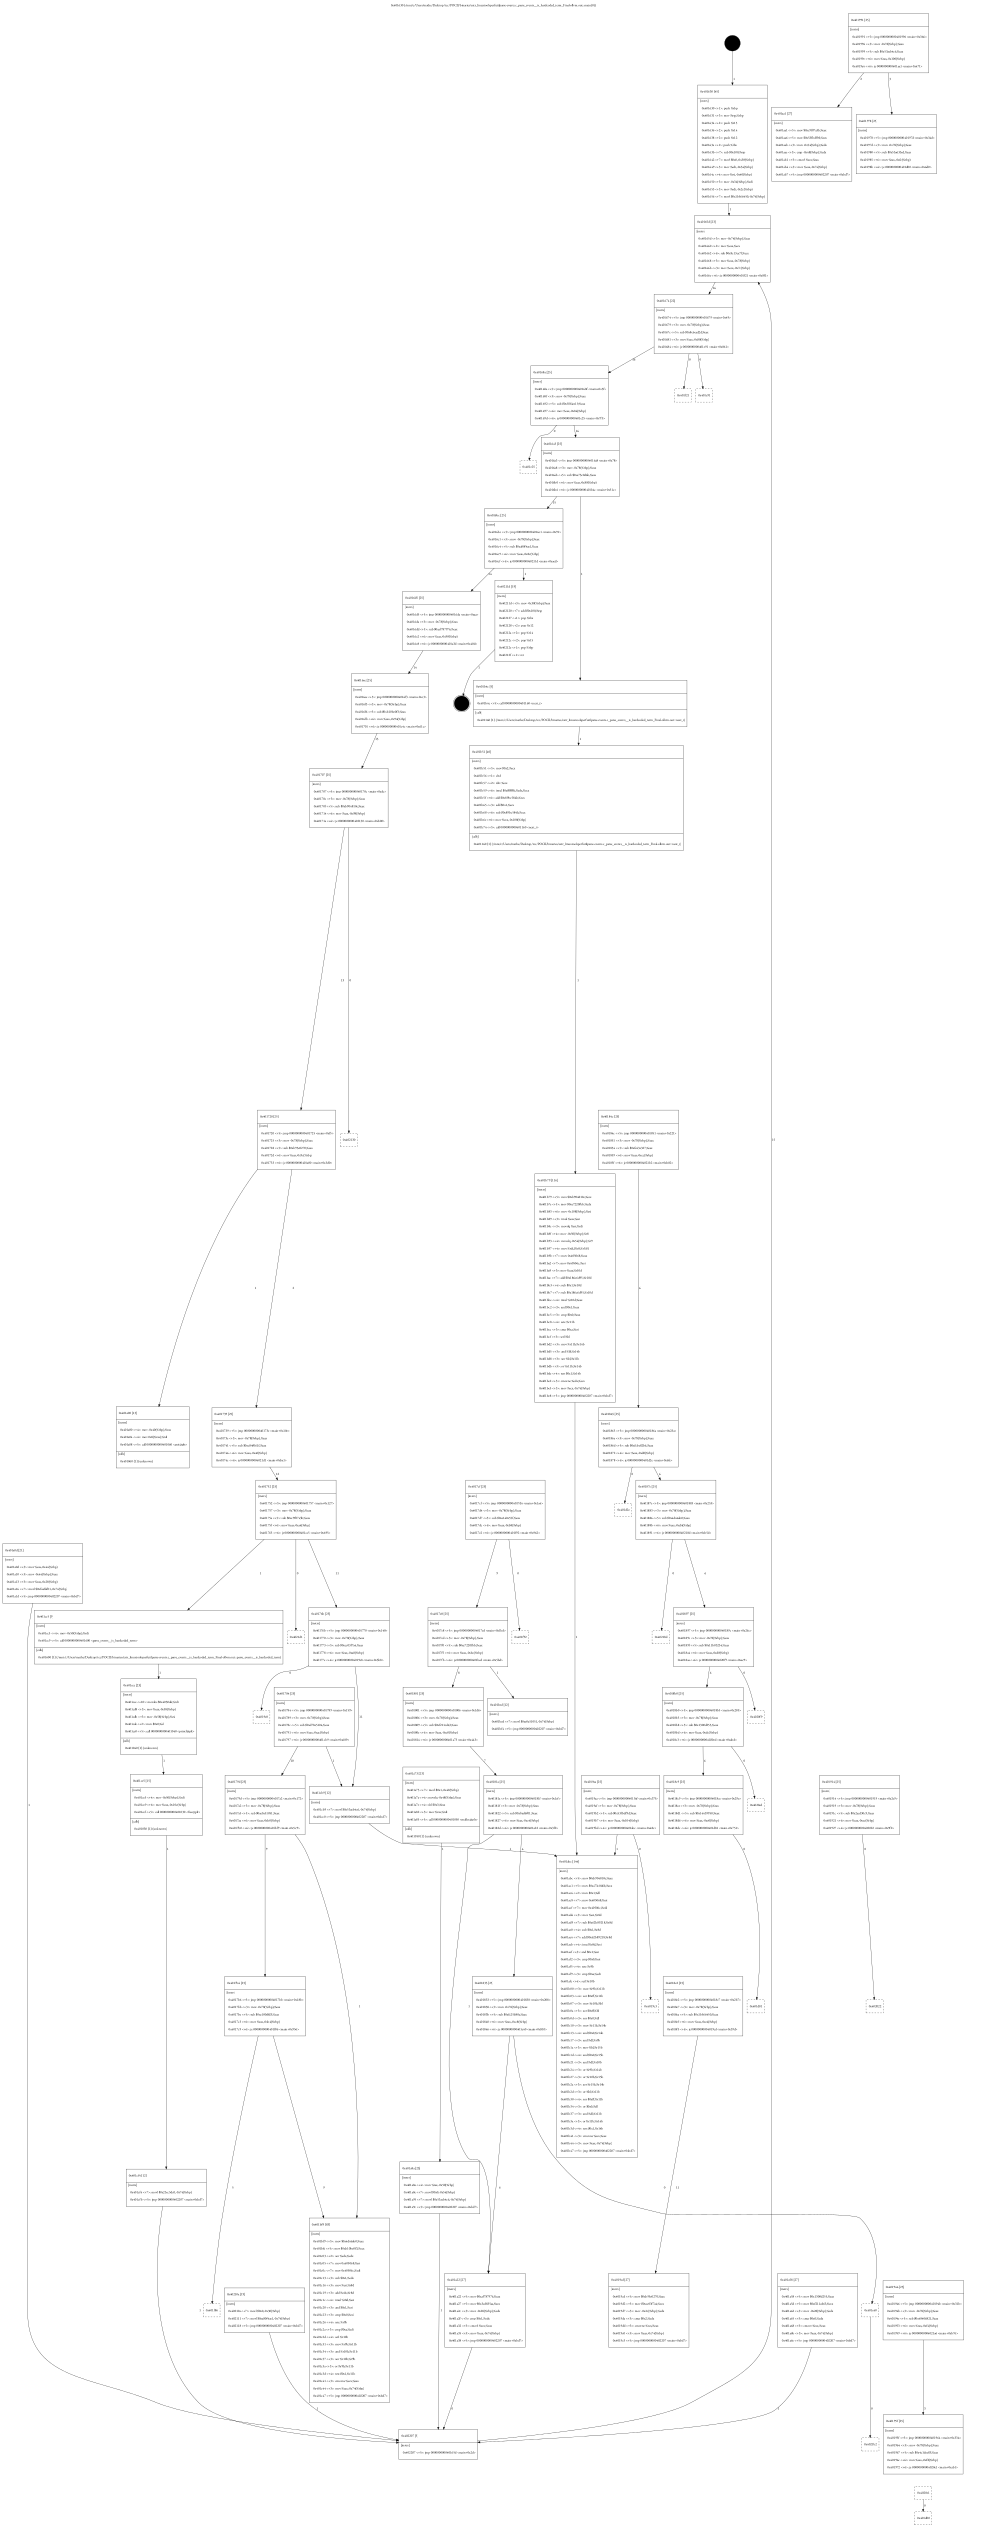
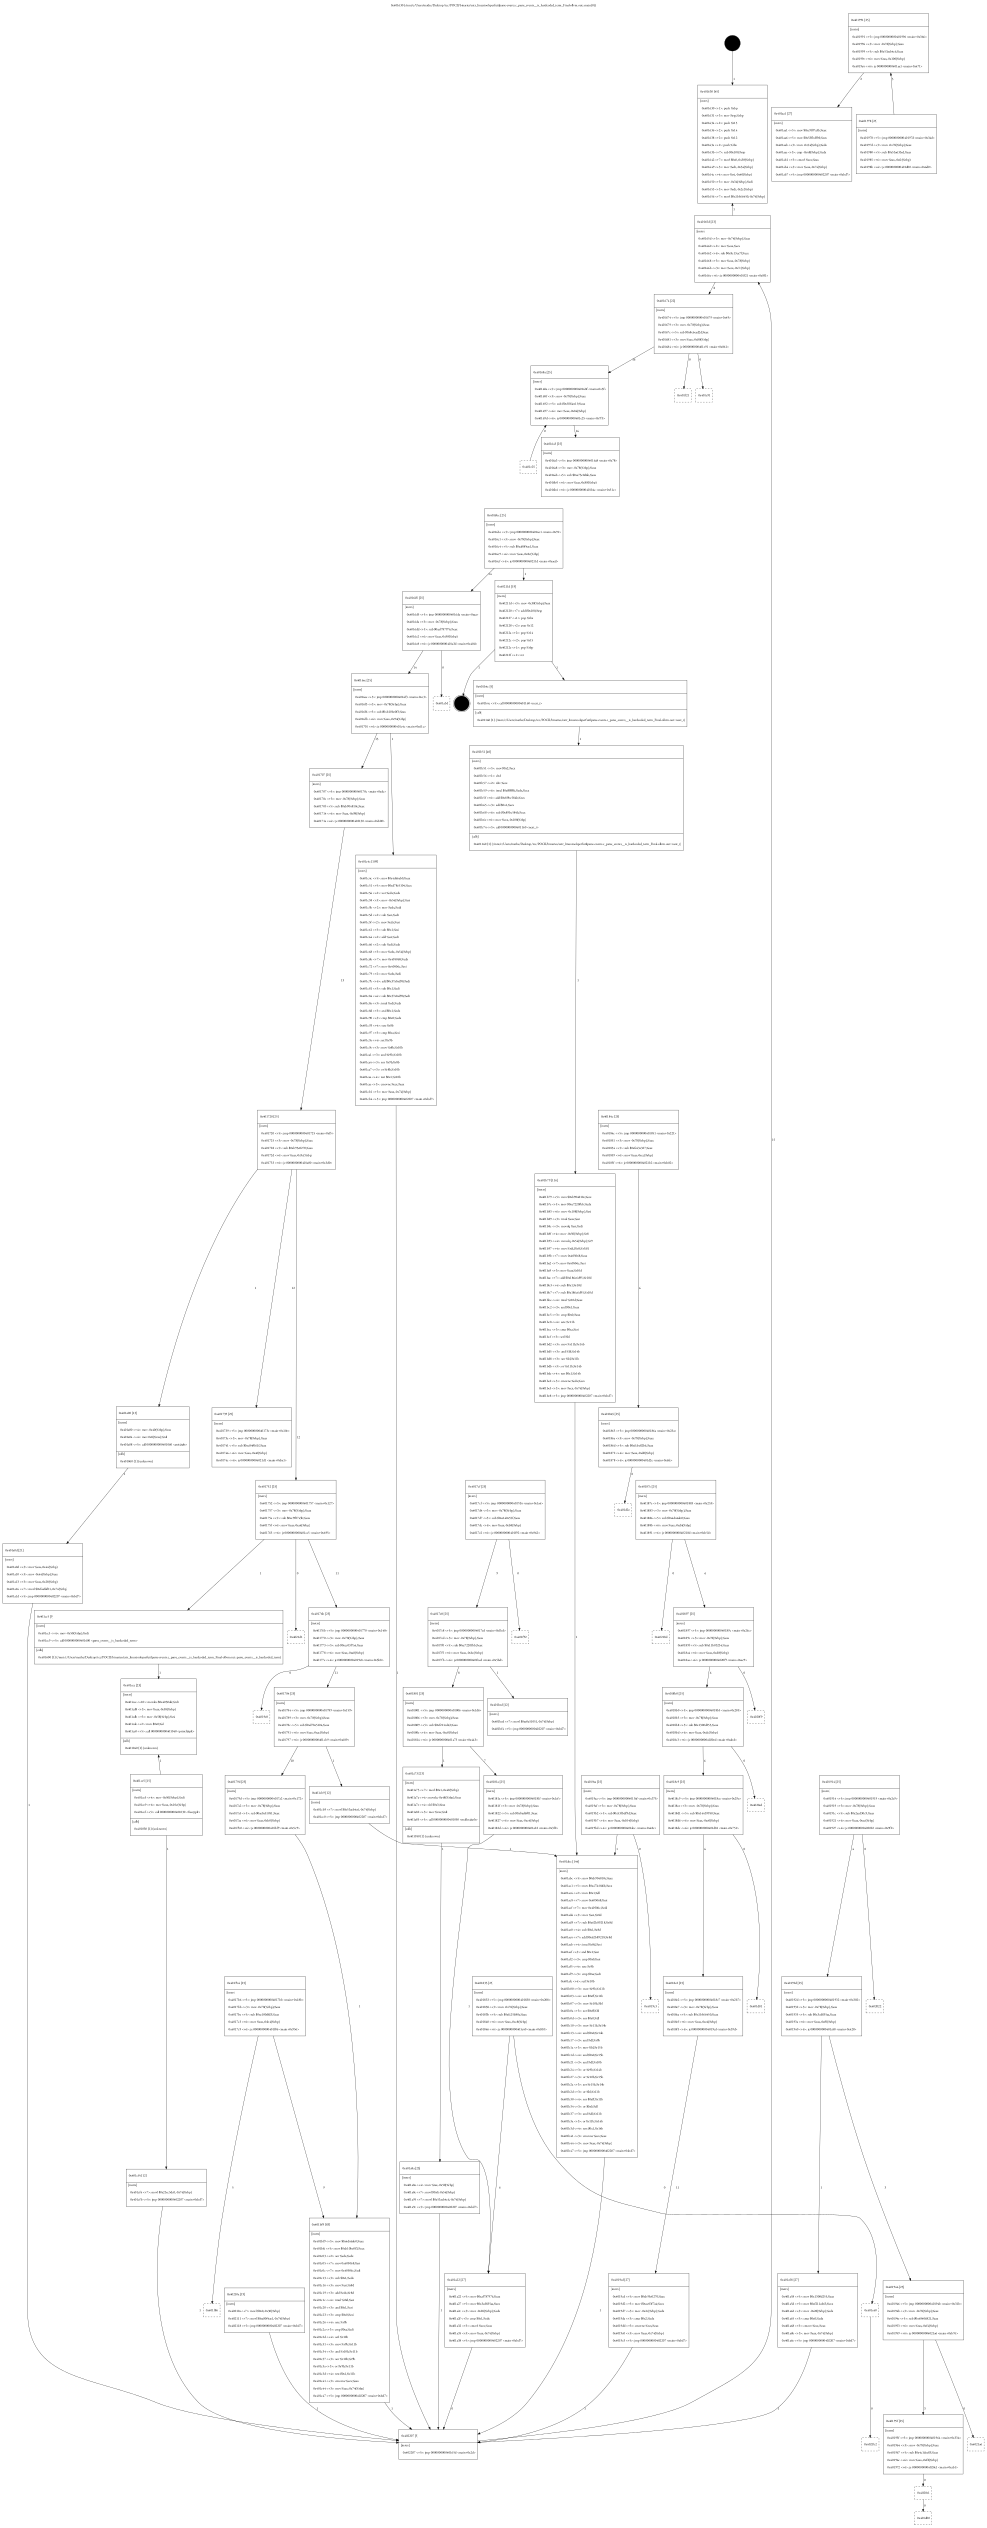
edge "0x401991 [25]" -> "0x401978 [25]": reversed
edge "0x401630 [45]" -> "0x40165d [23]": reversed
edge "0x40165d [23]" -> "0x401674 [22]": label " 16" -> " 8"
edge "0x40168a [25]" -> "0x401e25": reversed
edge "0x4016a3 [25]" -> "0x4016bc [25]": removed, label "15"
edge "0x4016a3 [25]" -> "0x401b4c [5]": now "0x40211d [19]" -> "0x401b4c [5]"
node "0x401a3d": added
node "0x401c4c [109]": added
node "0x402130": removed
edge "0x401720 [25]" -> "0x401739 [25]": label " 2" -> " 12"
edge "0x401739 [25]" -> "0x401752 [25]": now "0x401720 [25]" -> "0x401752 [25]"
edge "0x401865 [25]" -> "0x40187e [25]": removed, label "6"
edge "0x401a00 [13]" -> "0x401a0d [21]": added, label "1"
edge "0x40176b [25]" -> "0x401cb9 [12]": now "0x40176b [25]" -> "0x401784 [25]"
edge "0x401801 [25]" -> "0x401a73 [23]": added, label "1"
edge "0x401cce [23]" -> "0x401ce5 [15]": reversed
edge "0x40179d [25]" -> "0x4017b6 [25]": removed, label "9"
edge "0x40181a [25]" -> "0x401833 [25]": removed, label "6"
edge "0x4018c9 [25]" -> "0x4018e2 [25]": added, label "6"
node "0x40192d [25]": added
edge "0x401abc [144]" -> "0x402207 [5]": added, label "1"
edge "0x401bf9 [83]" -> "0x402207 [5]": added, label "1"
edge "0x4019cd [27]" -> "0x402207 [5]": added, label "1"
node "0x4021a6": added
edge "0x40195f [25]" -> "0x4020e1": added, label "0"
